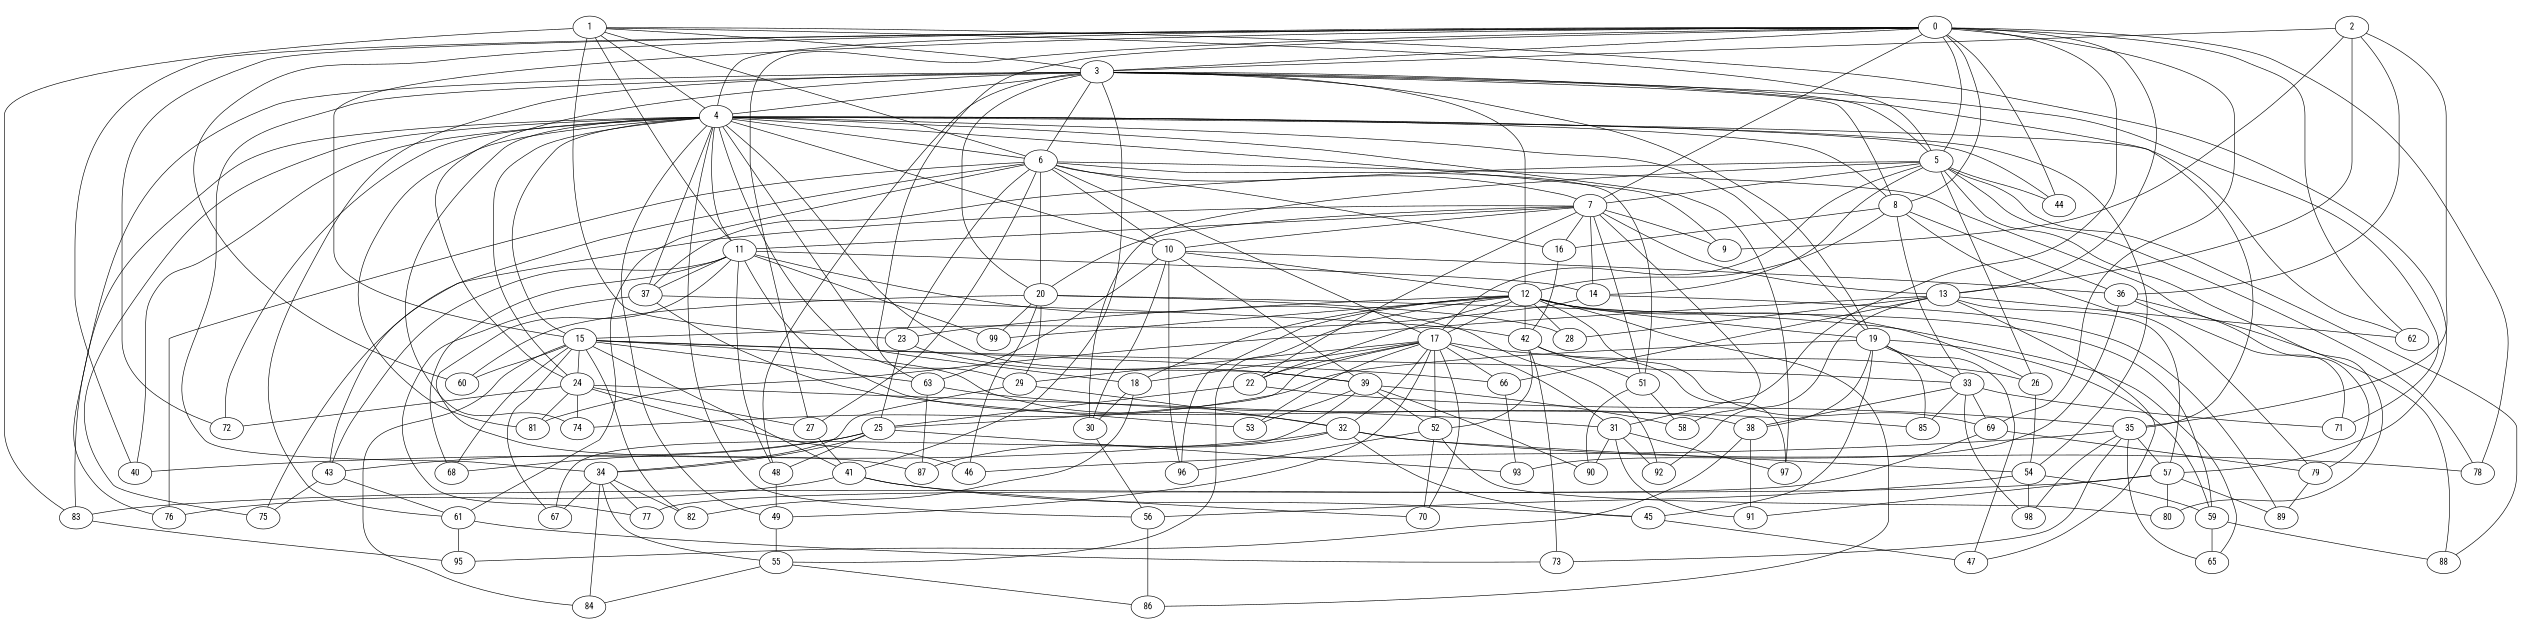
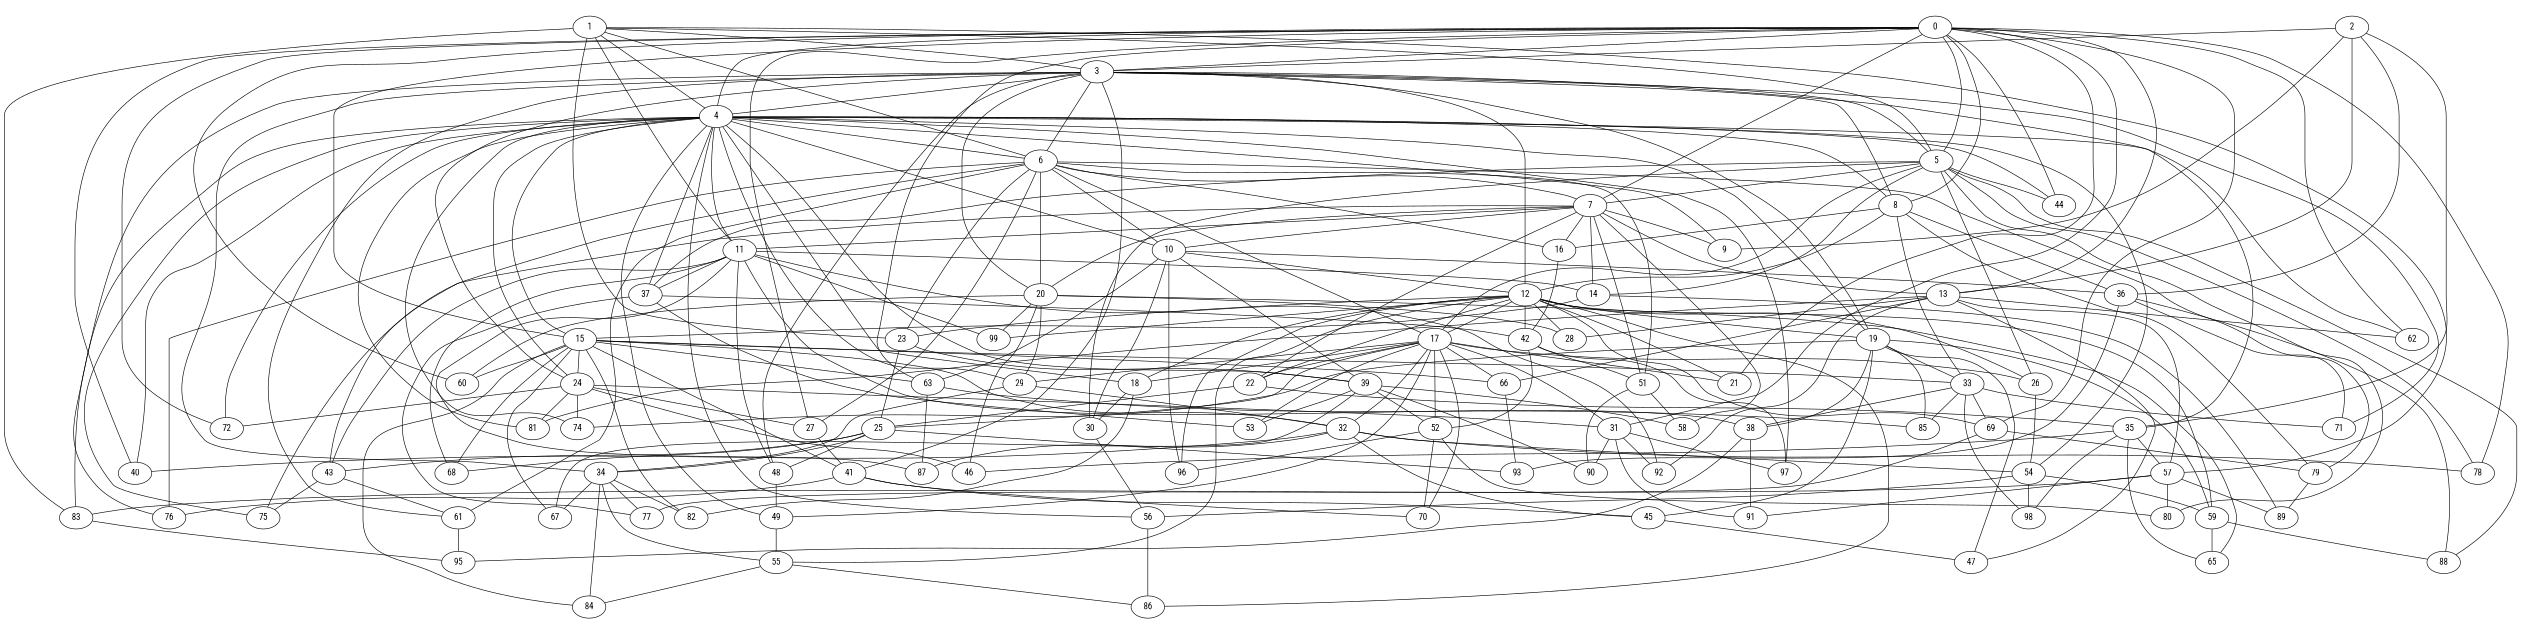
node "21": added
node "73": removed
